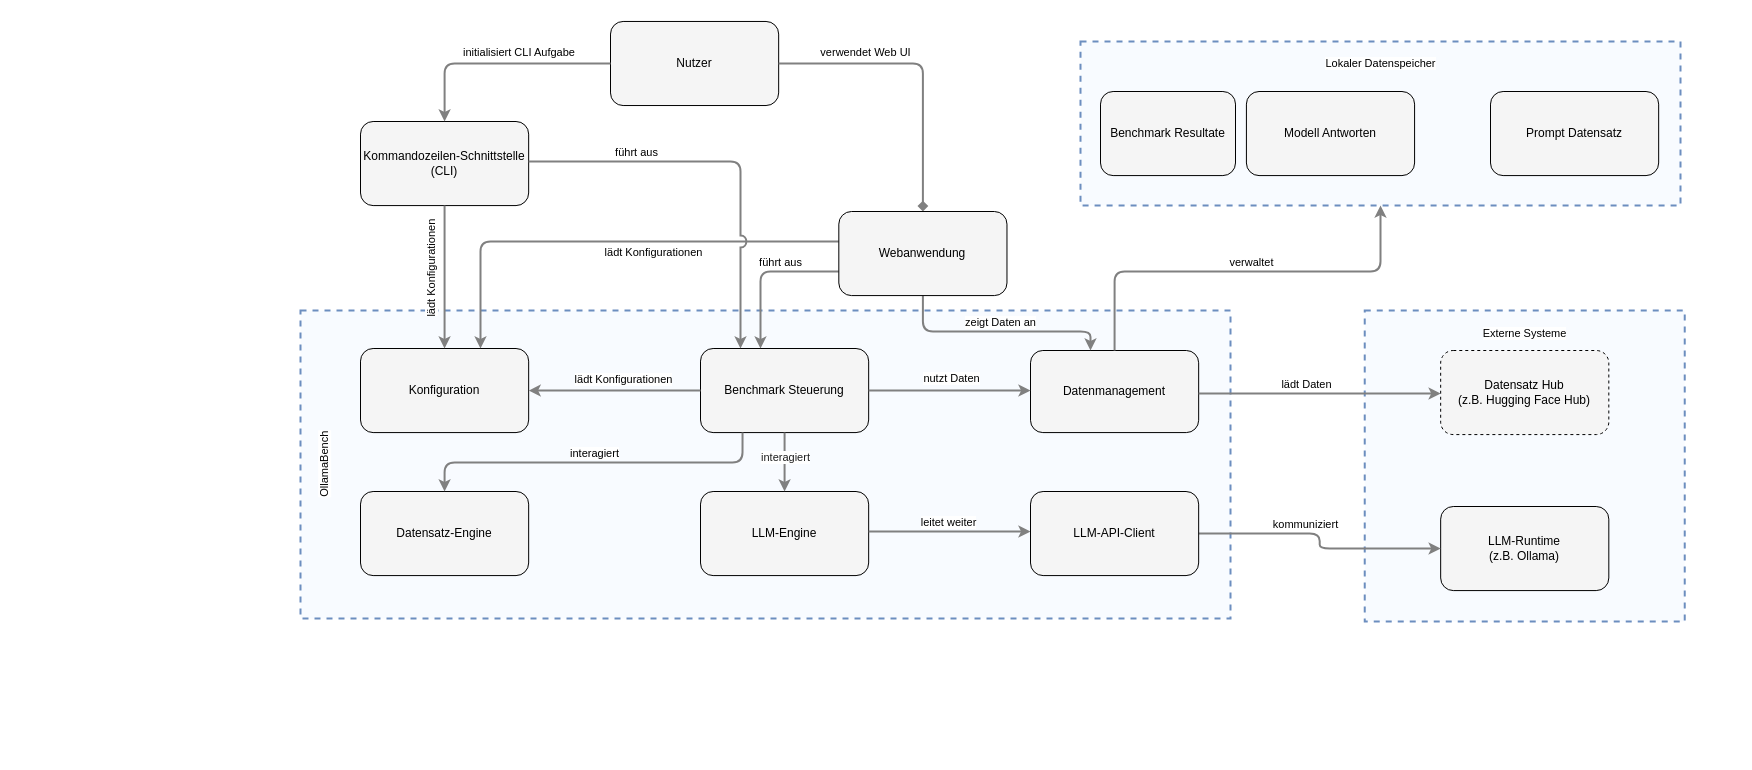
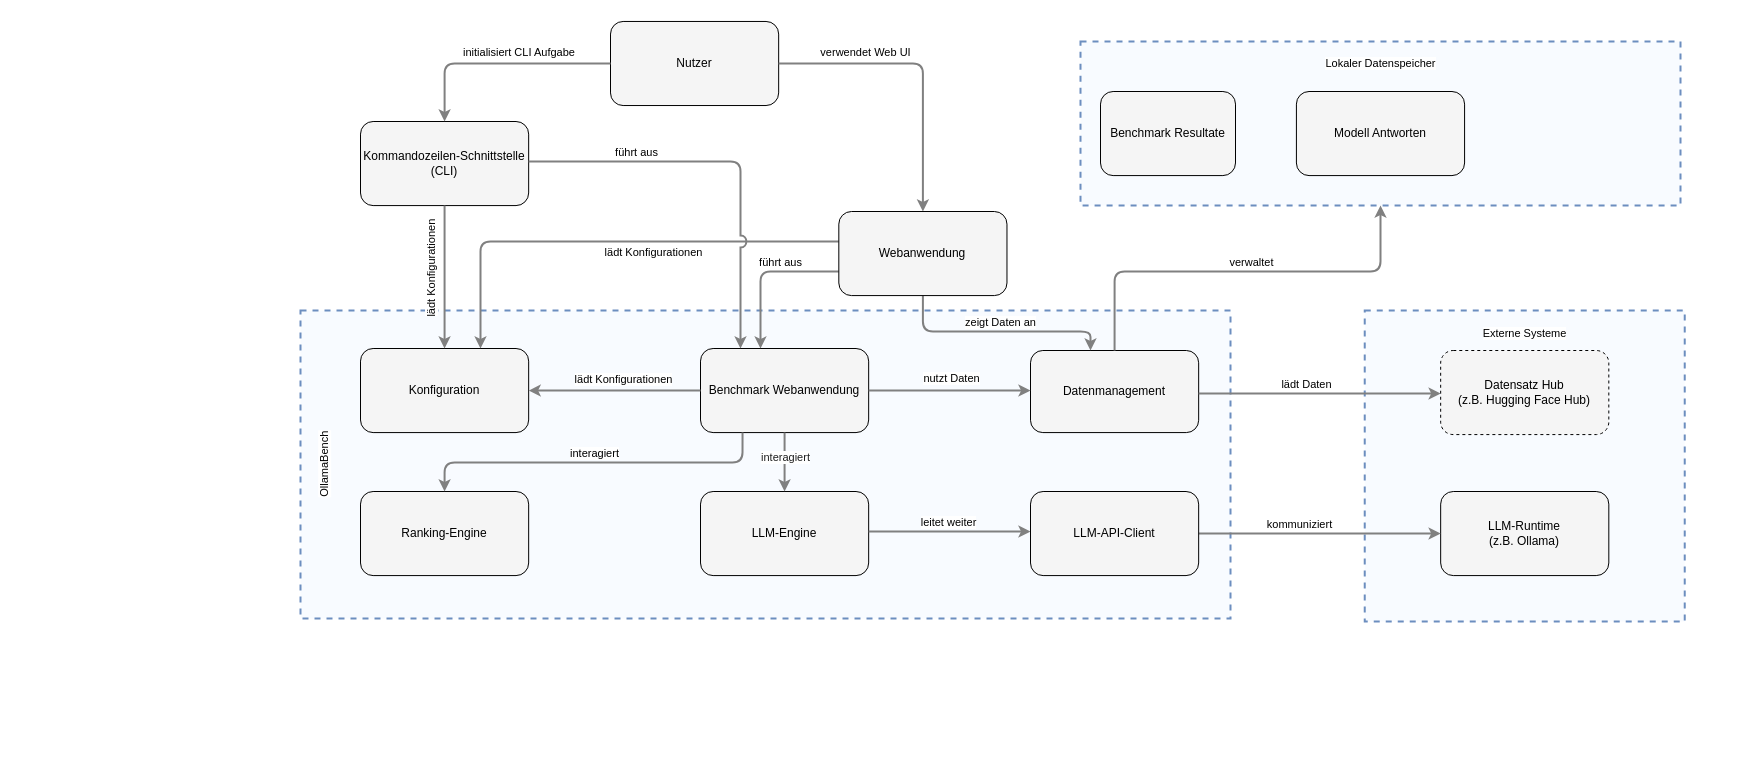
node "Modell Antworten": moved (1330, 134) -> (1380, 134)
node "Prompt Datensatz": removed
edge "Nutzer" -> "Webanwendung": arrowhead diamond -> classic
node "Benchmark Steuerung": label "Benchmark Steuerung" -> "Benchmark Webanwendung"
node "Datensatz-Engine": label "Datensatz-Engine" -> "Ranking-Engine"
node "LLM-Runtime (z.B. Ollama)": moved (1525, 549) -> (1525, 534)
